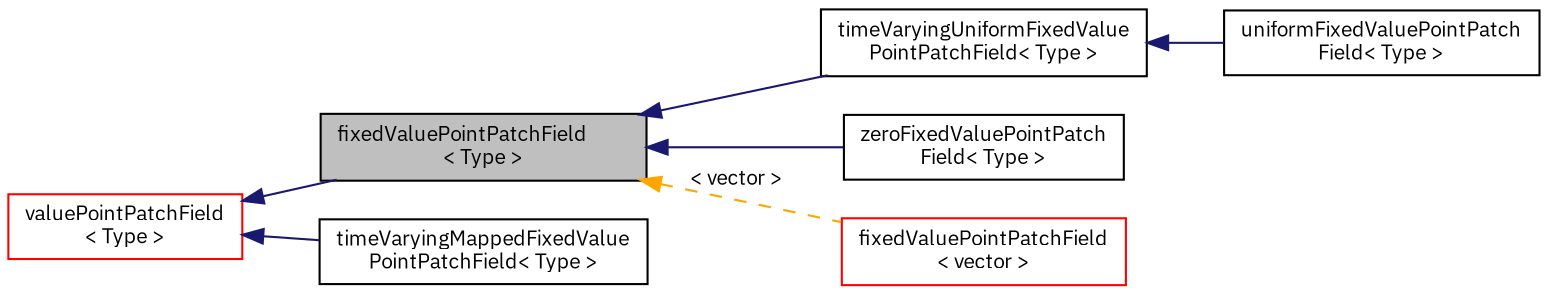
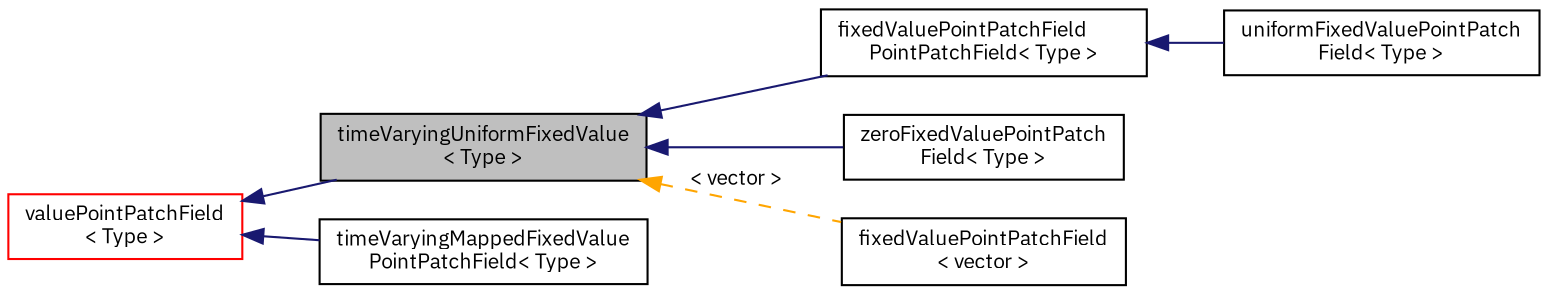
node "timeVaryingUniformFixedValue PointPatchField< Type >": label "timeVaryingUniformFixedValue PointPatchField< Type >" -> "fixedValuePointPatchField PointPatchField< Type >"
node "fixedValuePointPatchField < Type >": label "fixedValuePointPatchField < Type >" -> "timeVaryingUniformFixedValue < Type >"
node "fixedValuePointPatchField < vector >": color red -> black
